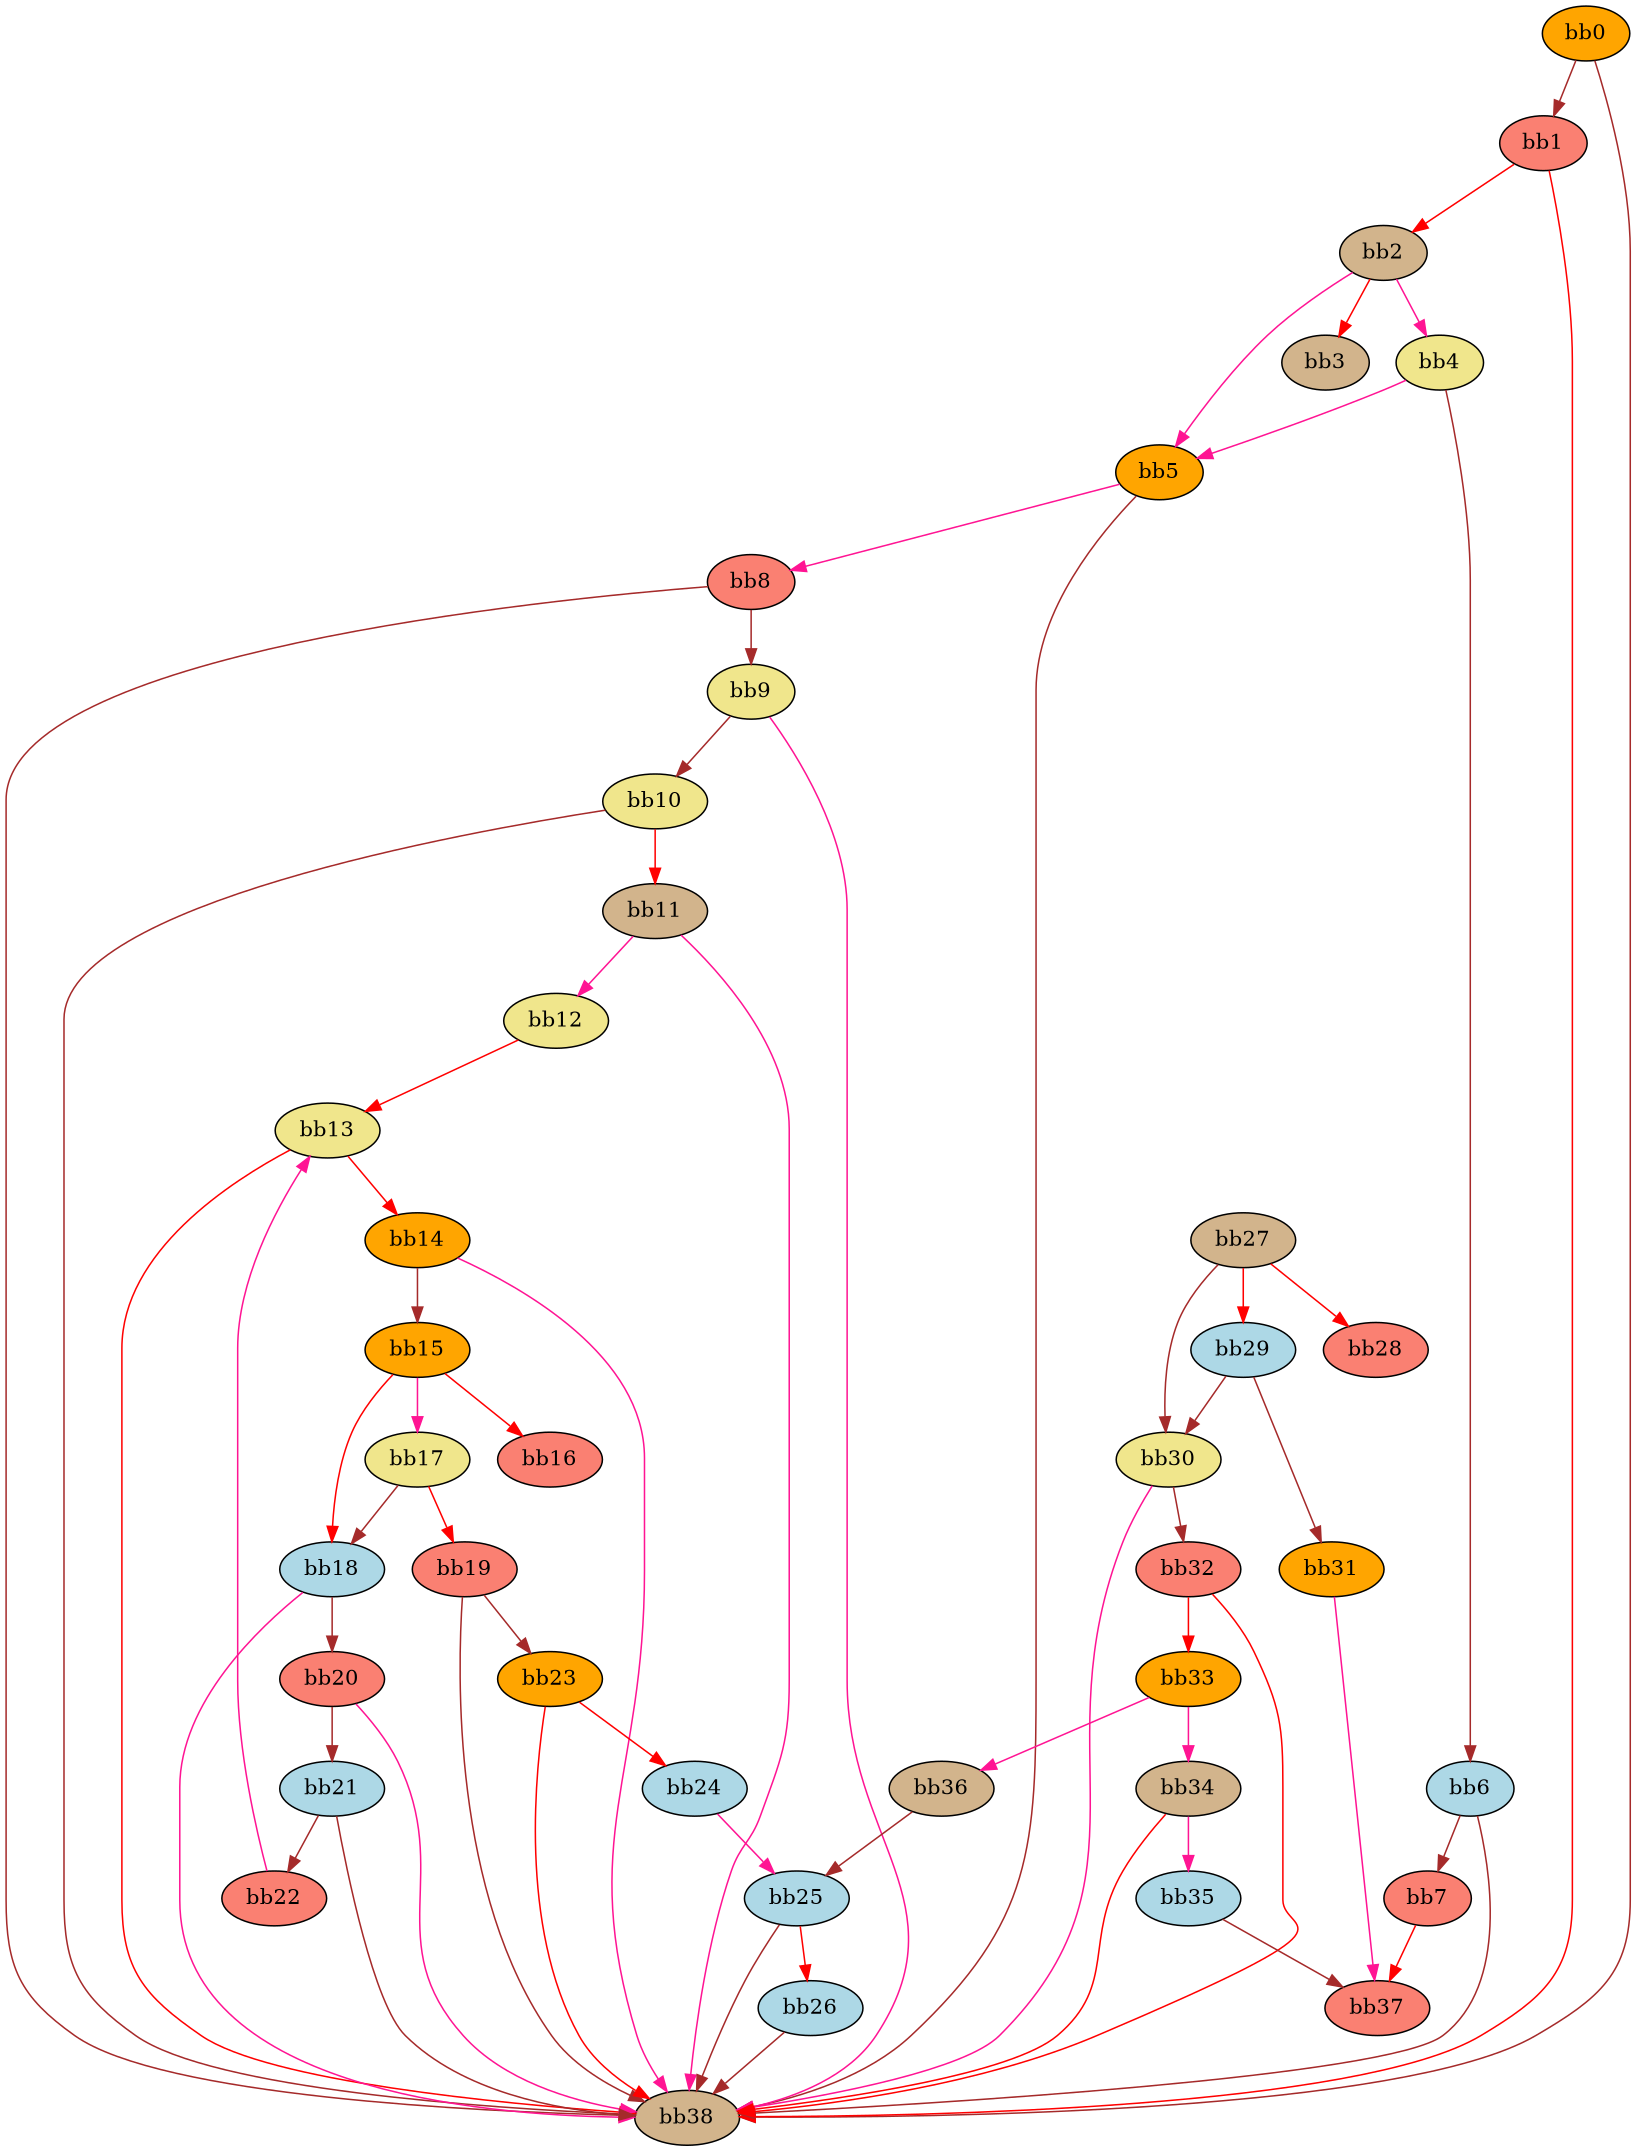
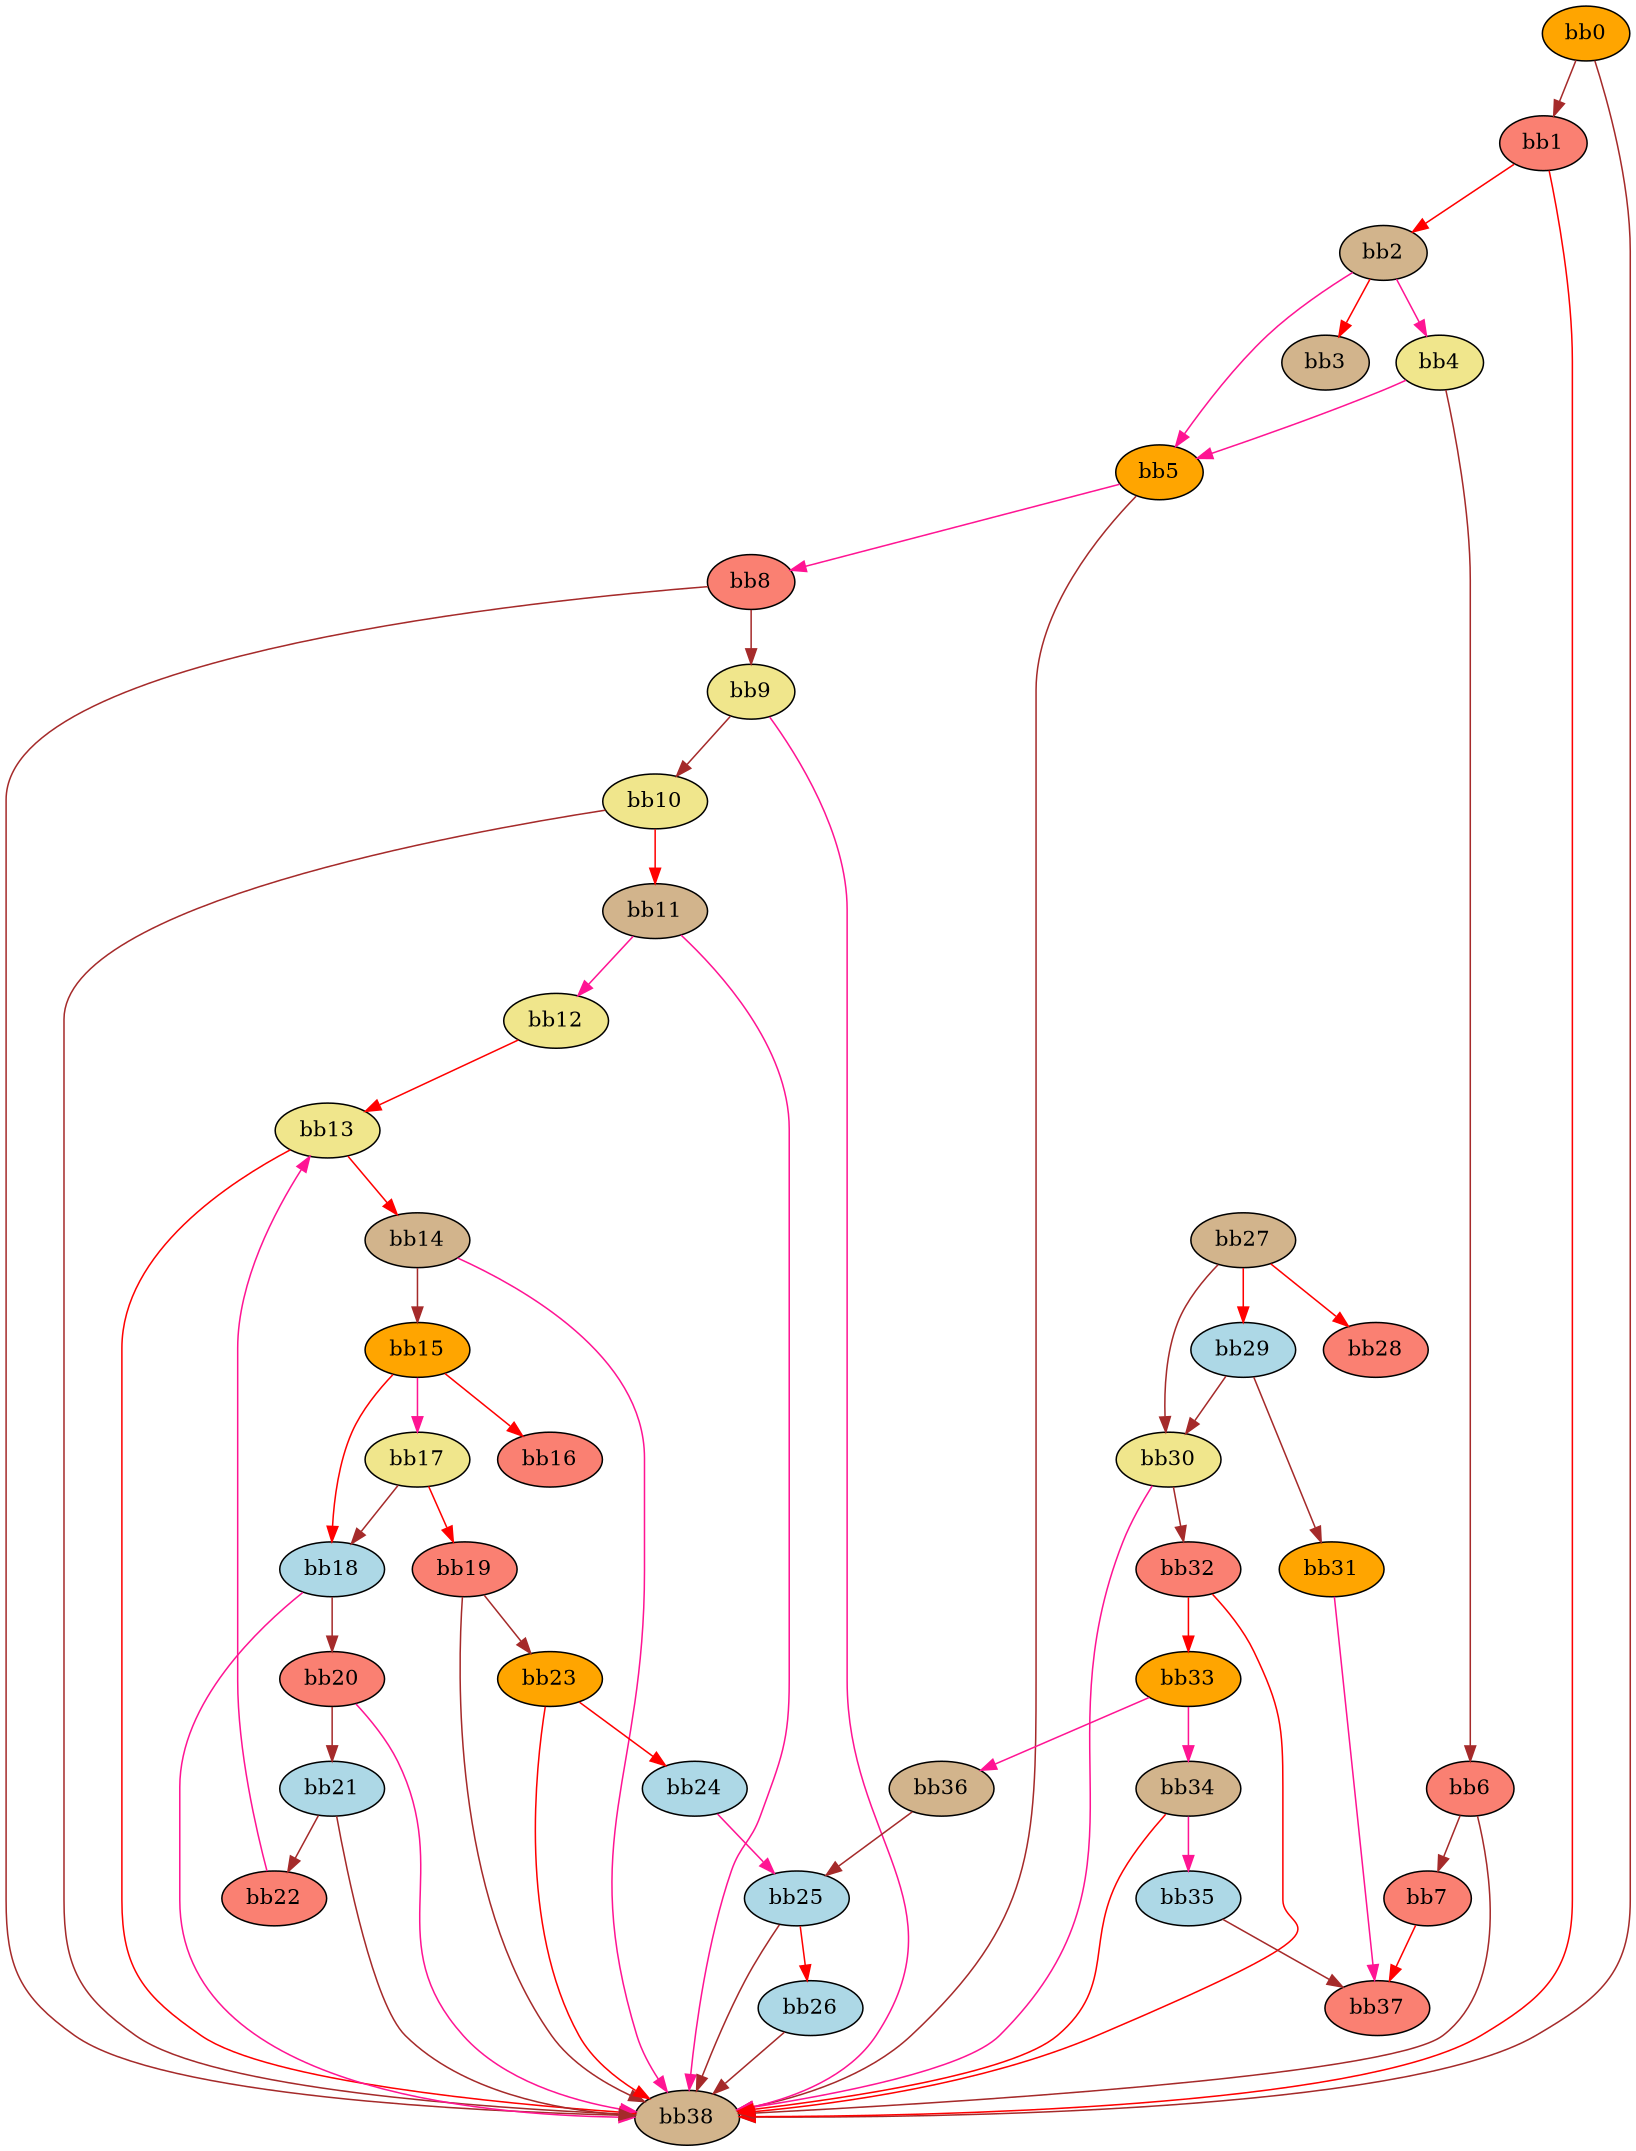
node "bb14": fillcolor orange -> tan
node "bb6": fillcolor lightblue -> salmon
